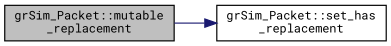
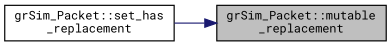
edge "grSim_Packet::mutable _replacement" -> "grSim_Packet::set_has _replacement": reversed
